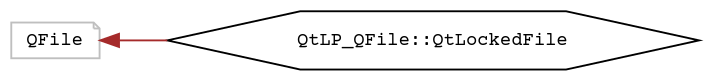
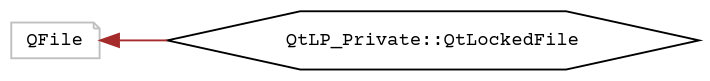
node "QtLP_QFile::QtLockedFile": label "QtLP_QFile::QtLockedFile" -> "QtLP_Private::QtLockedFile"
